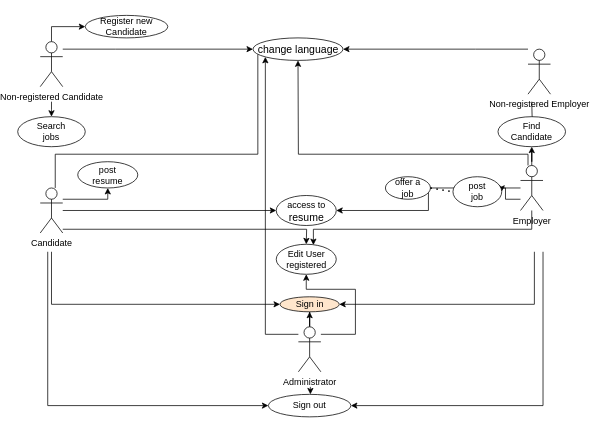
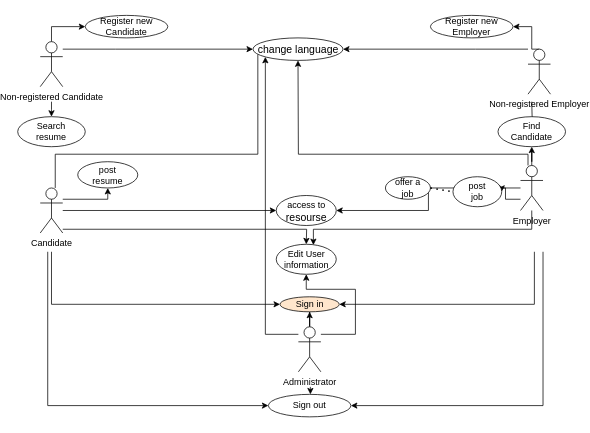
node "Register new Employer": added
edge "Non-registered Employer" -> "Register new Employer": added
node "Search jobs": label "Search jobs" -> "Search resume"
node "access to resume": label "access to resume" -> "access to resourse"
node "Edit User registered": label "Edit User registered" -> "Edit User information"
